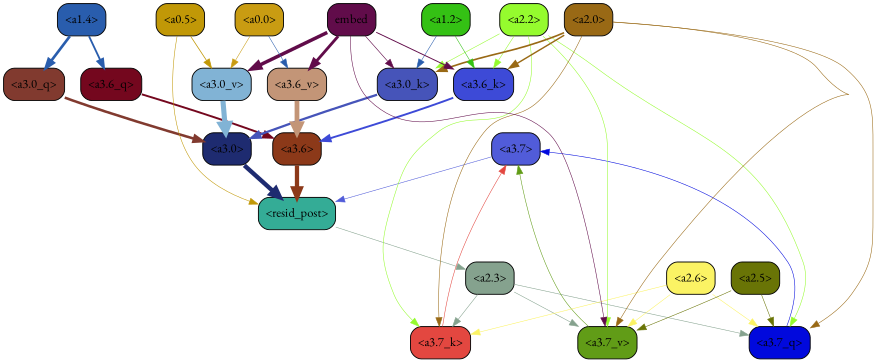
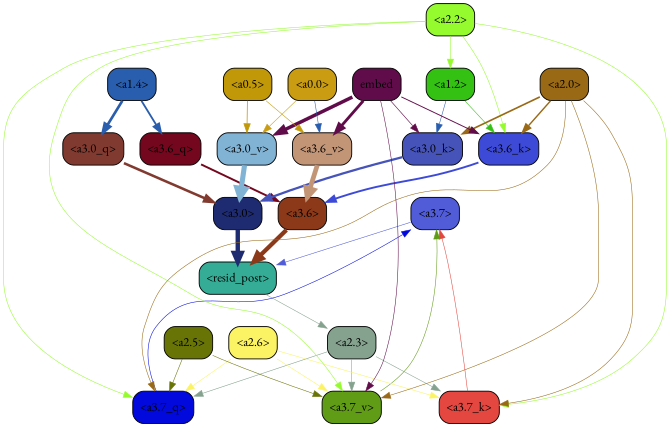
edge "<a2.2>" -> "<a3.0_k>": now "<a2.2>" -> "<a1.2>"
edge "<a0.5>" -> "<resid_post>": now "<a0.5>" -> "<a3.6_v>"
